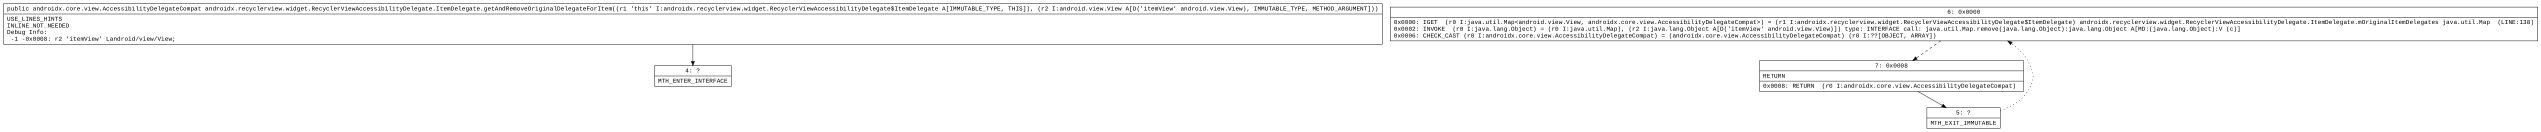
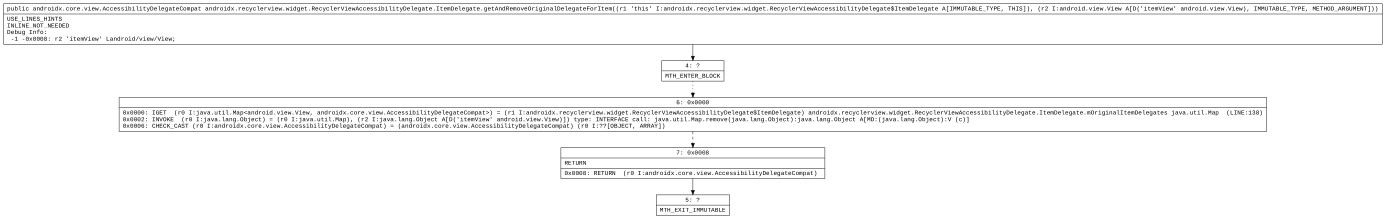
node "4: ?": text "MTH_ENTER_INTERFACE" -> "MTH_ENTER_BLOCK"
edge "5: ?" -> "6: 0x0000": now "4: ?" -> "6: 0x0000"
